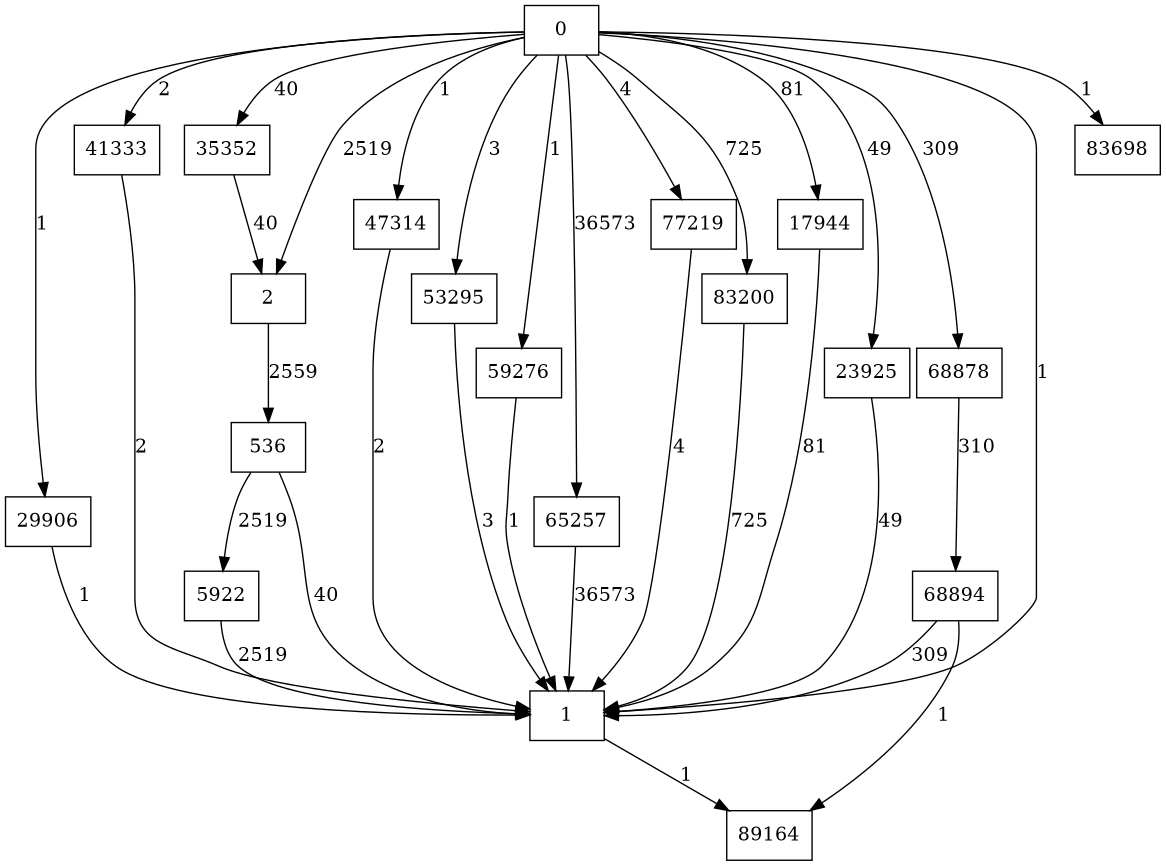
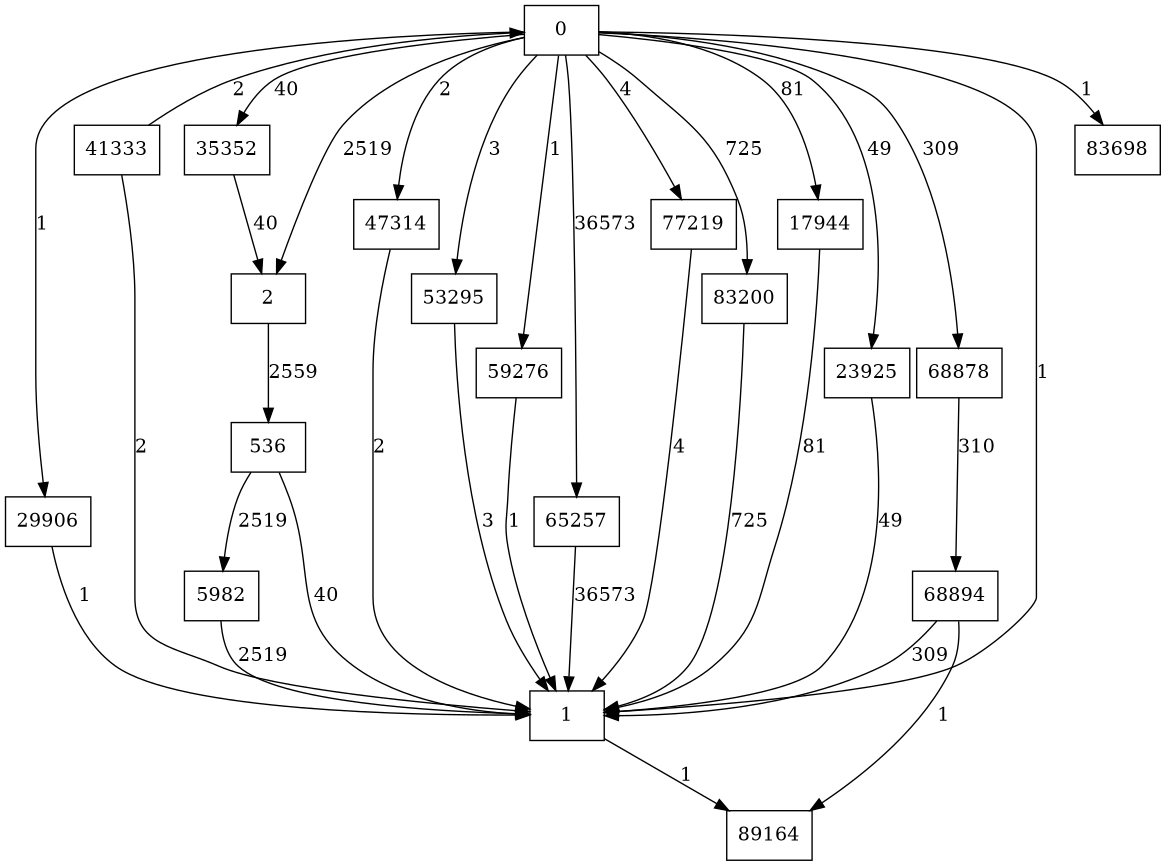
edge "0" -> "41333": reversed
edge "0" -> "47314": label "1" -> "2"
node "5922": label "5922" -> "5982"
